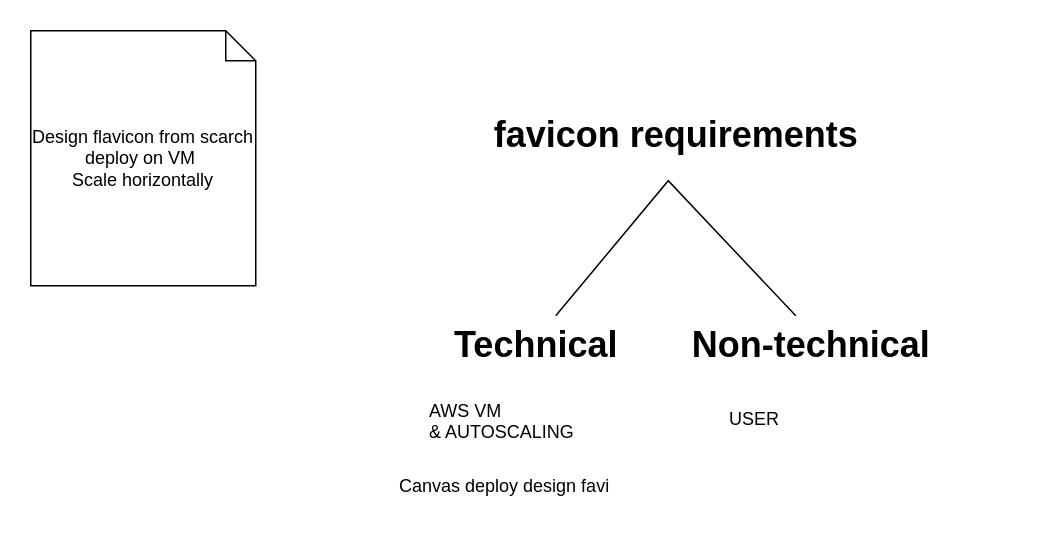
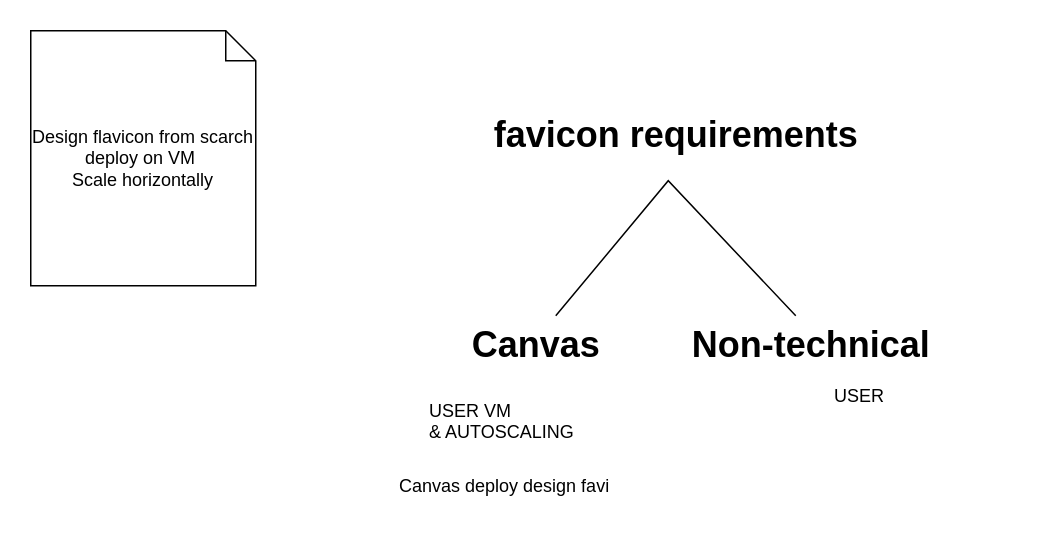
node "Technical": label "Technical" -> "Canvas"
node "AWS VM & AUTOSCALING": label "AWS VM & AUTOSCALING" -> "USER VM & AUTOSCALING"
node "USER": moved (811, 436) -> (916, 413)
